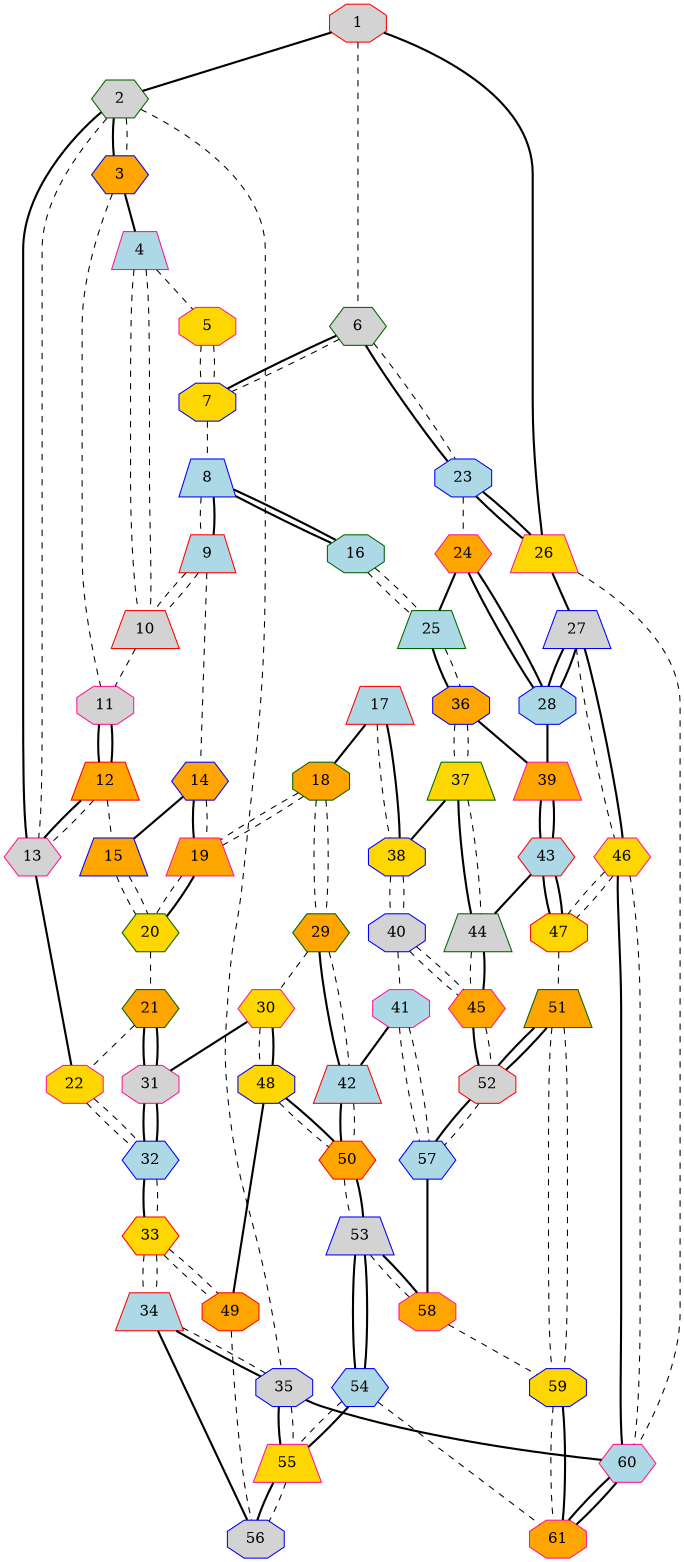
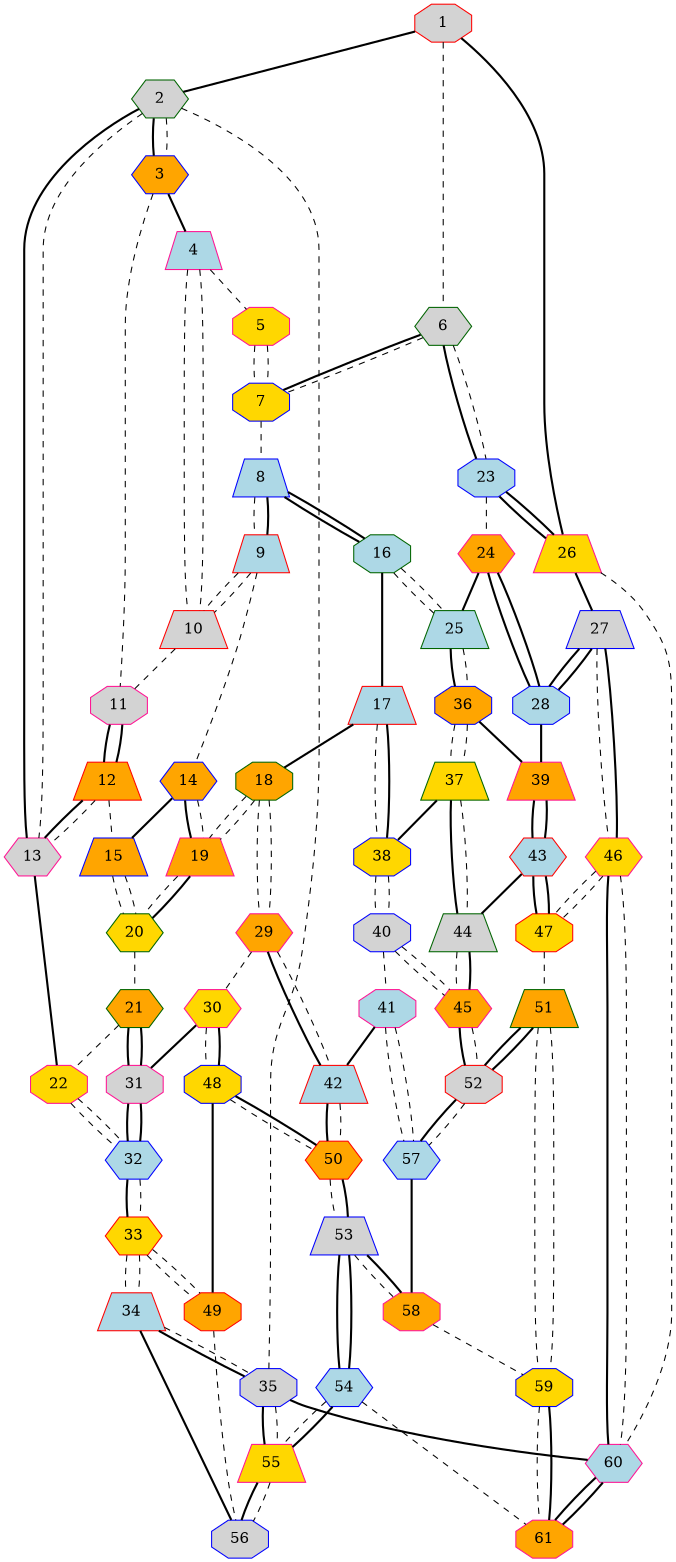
edge "16" -- "17": added
node "29": color darkgreen -> deeppink
